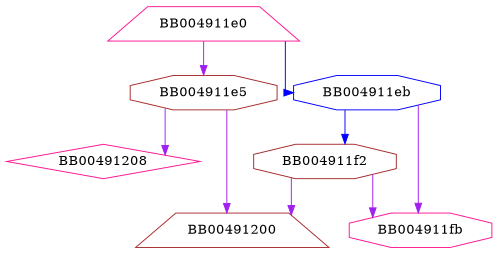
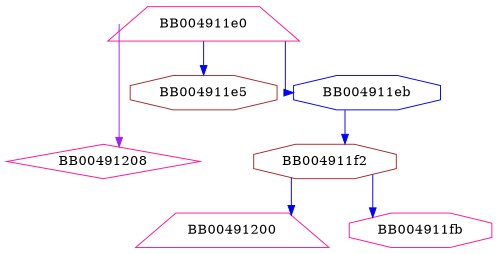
edge "BB004911e0" -> "BB004911e5": color purple -> blue
edge "BB004911e5" -> "BB00491208": now "BB004911e0" -> "BB00491208"
edge "BB004911eb" -> "BB004911fb": removed
edge "BB004911e5" -> "BB00491200": removed
edge "BB004911f2" -> "BB004911fb": color purple -> blue
edge "BB004911f2" -> "BB00491200": color purple -> blue
node "BB00491200": color brown -> deeppink
